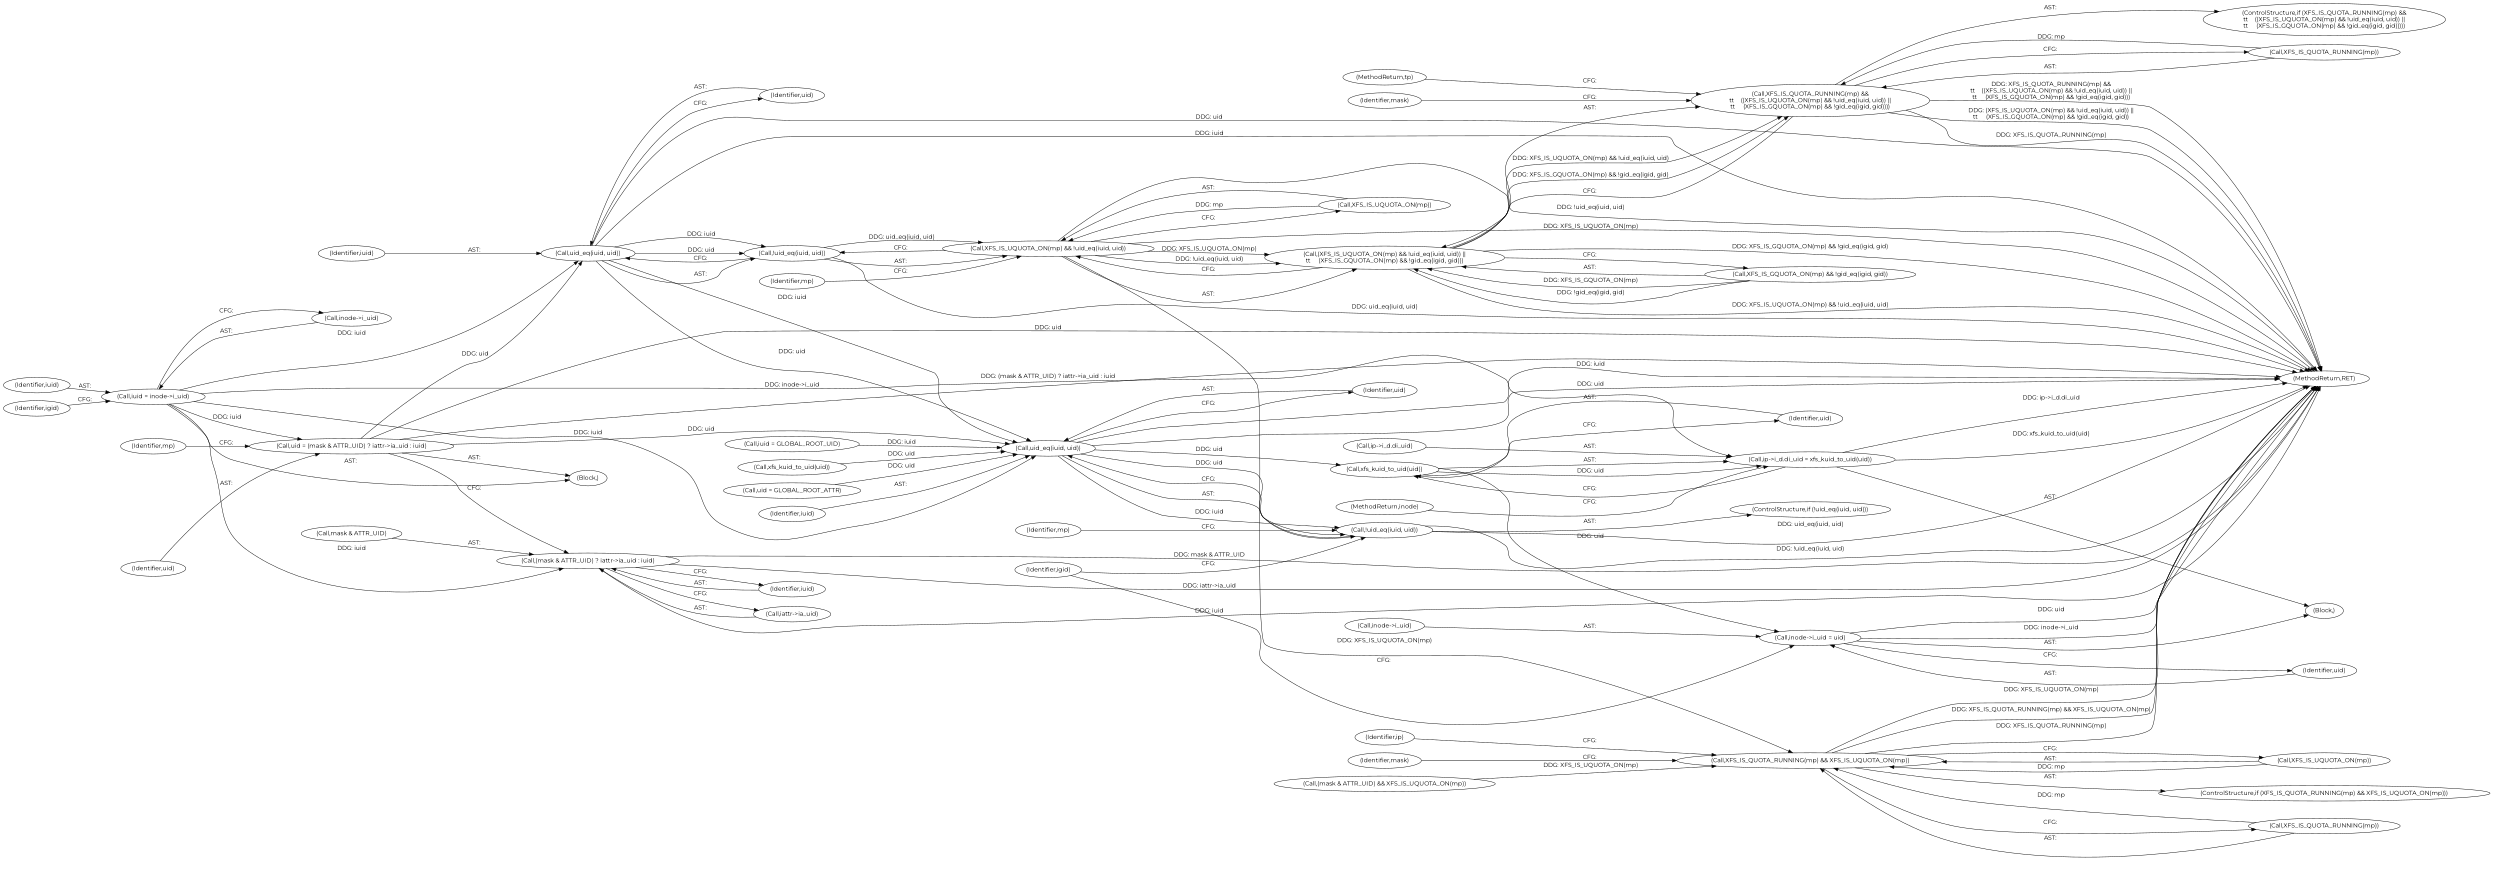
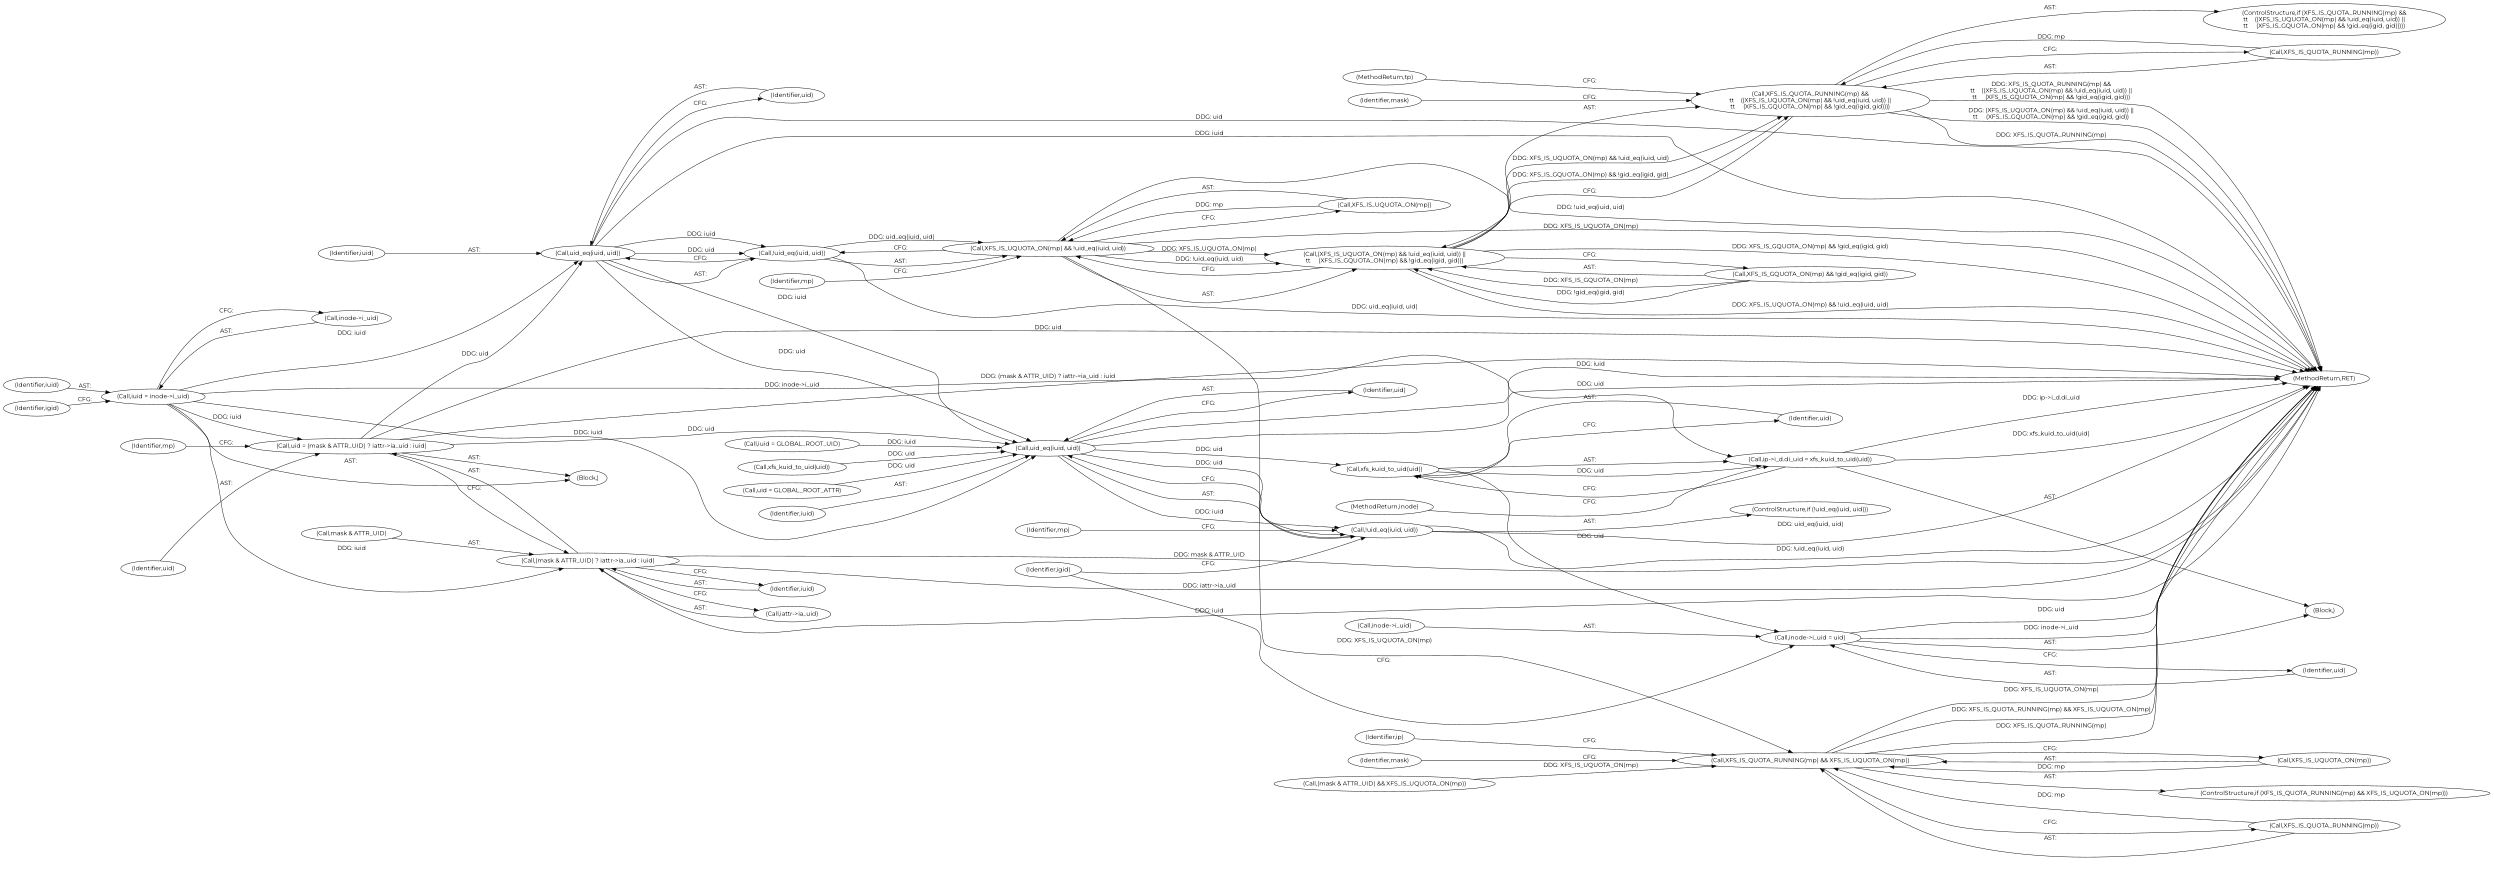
node "(Call,ip->i_d.di_uid)": removed
edge "(Call,(mask & ATTR_UID) ? iattr->ia_uid : iuid)" -> "(Call,uid = (mask & ATTR_UID) ? iattr->ia_uid : iuid)": added, label "AST:"
